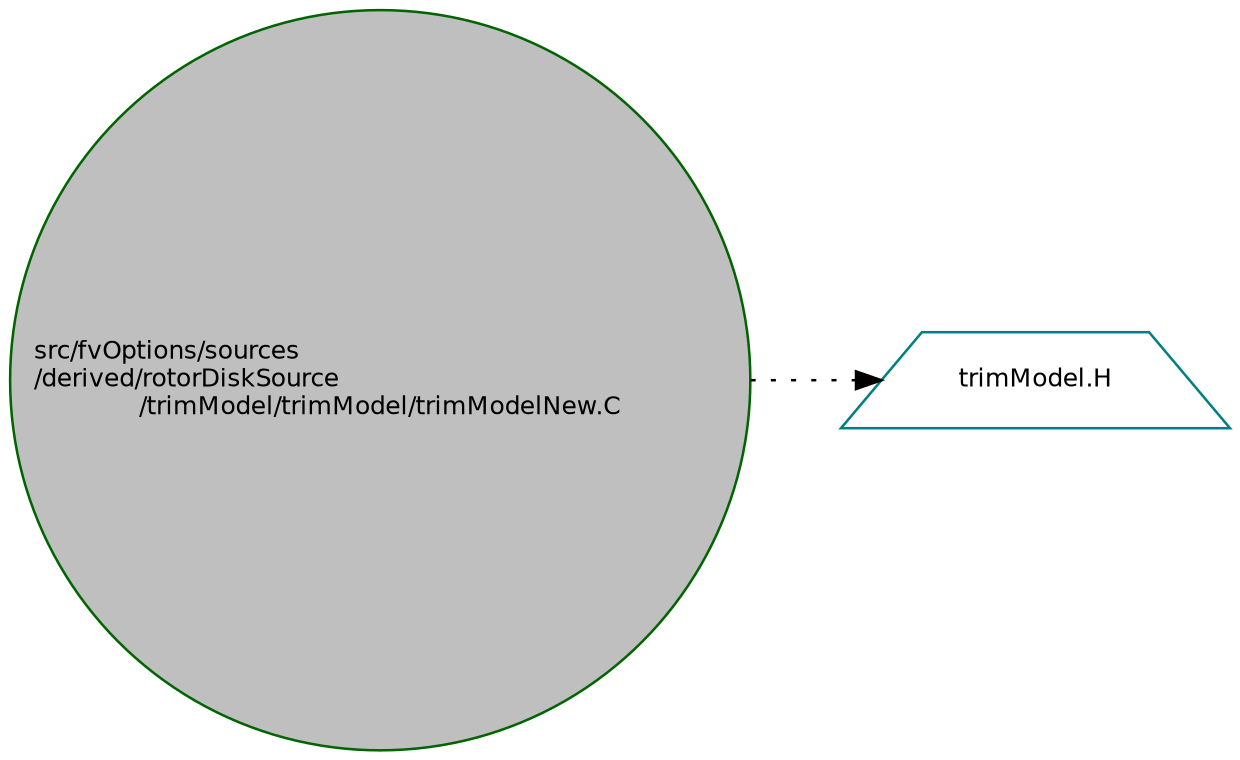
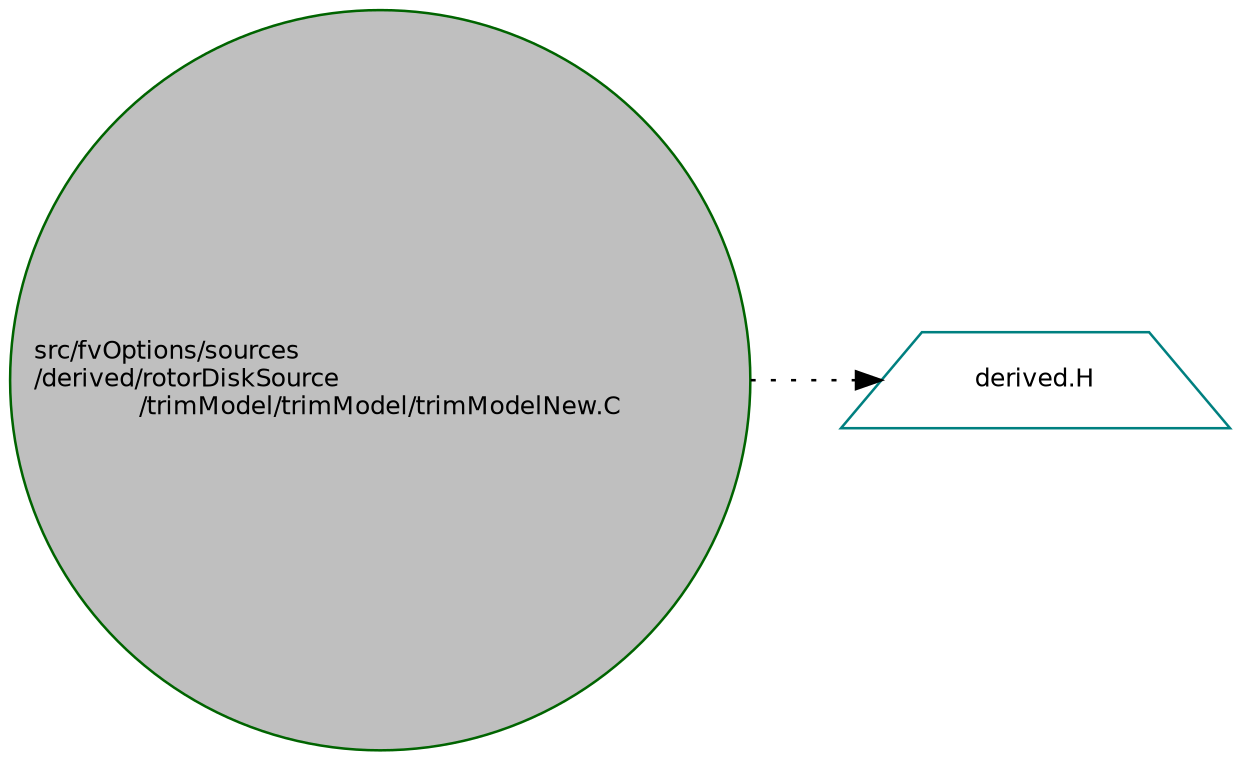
node "trimModel.H": label "trimModel.H" -> "derived.H"
